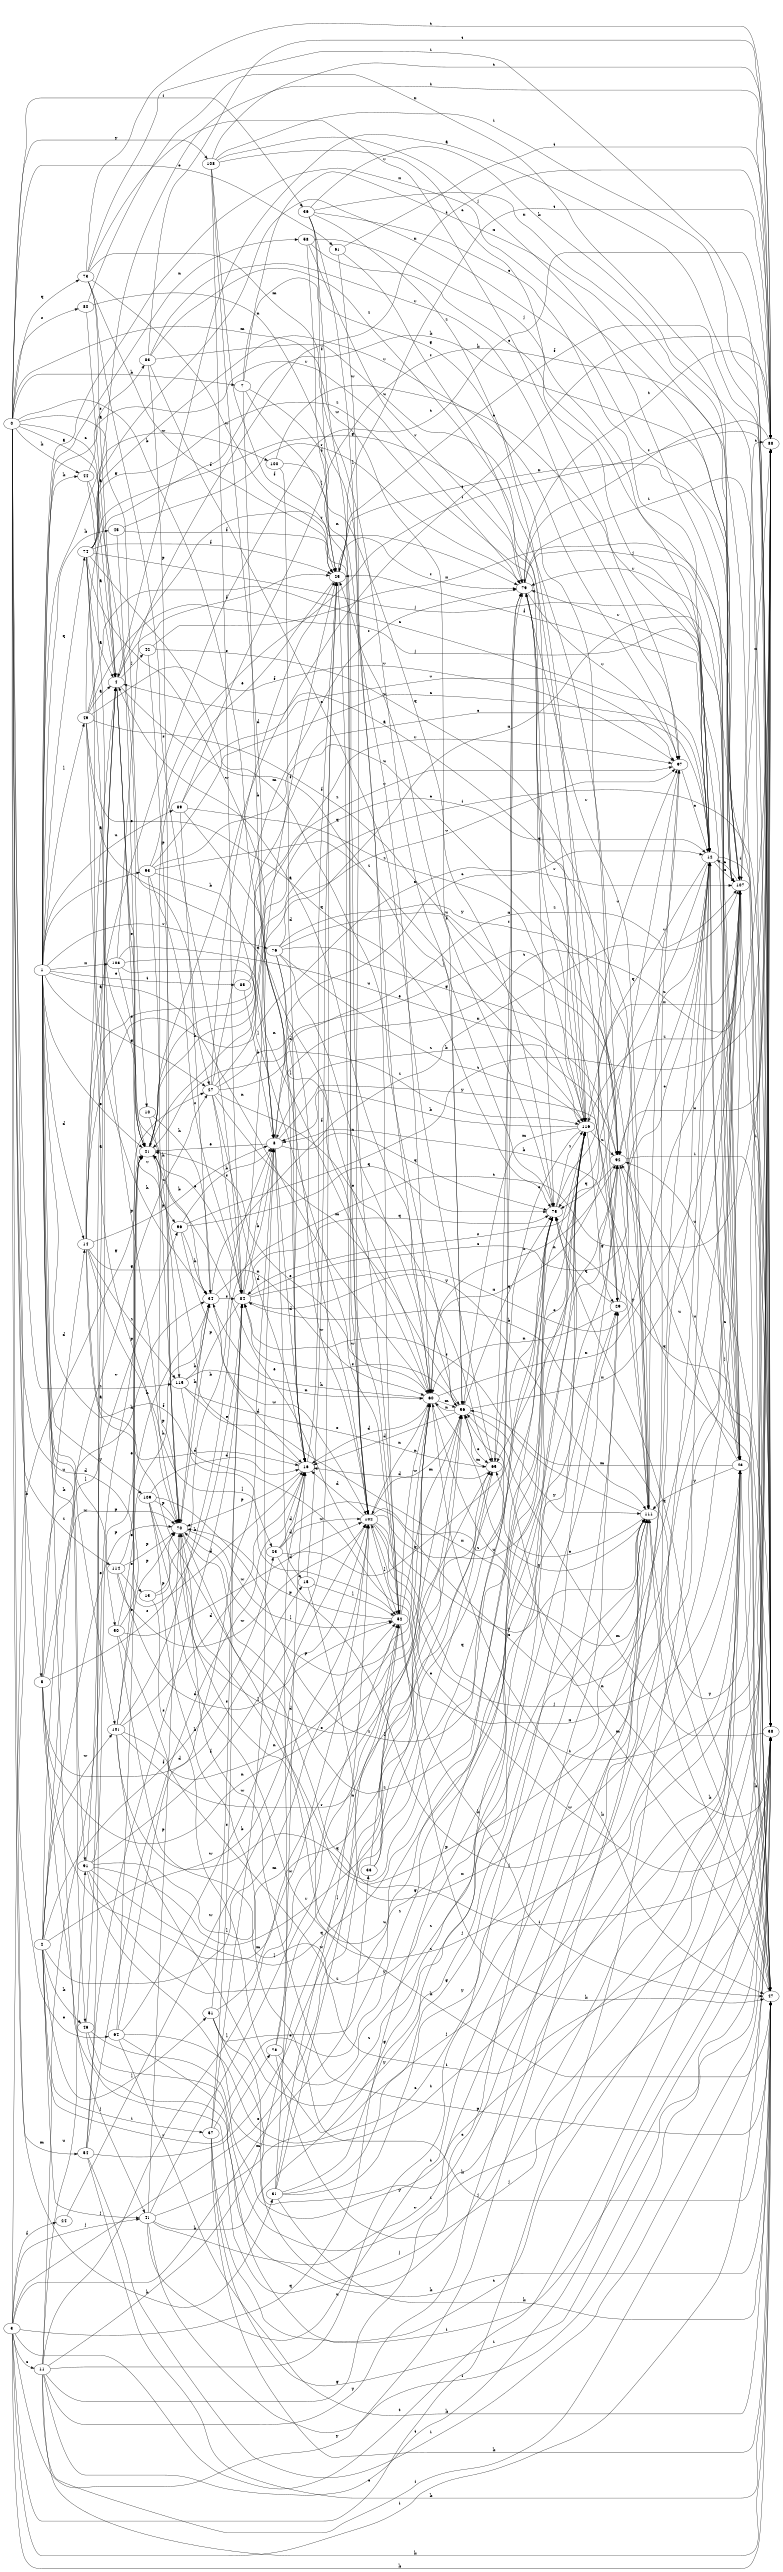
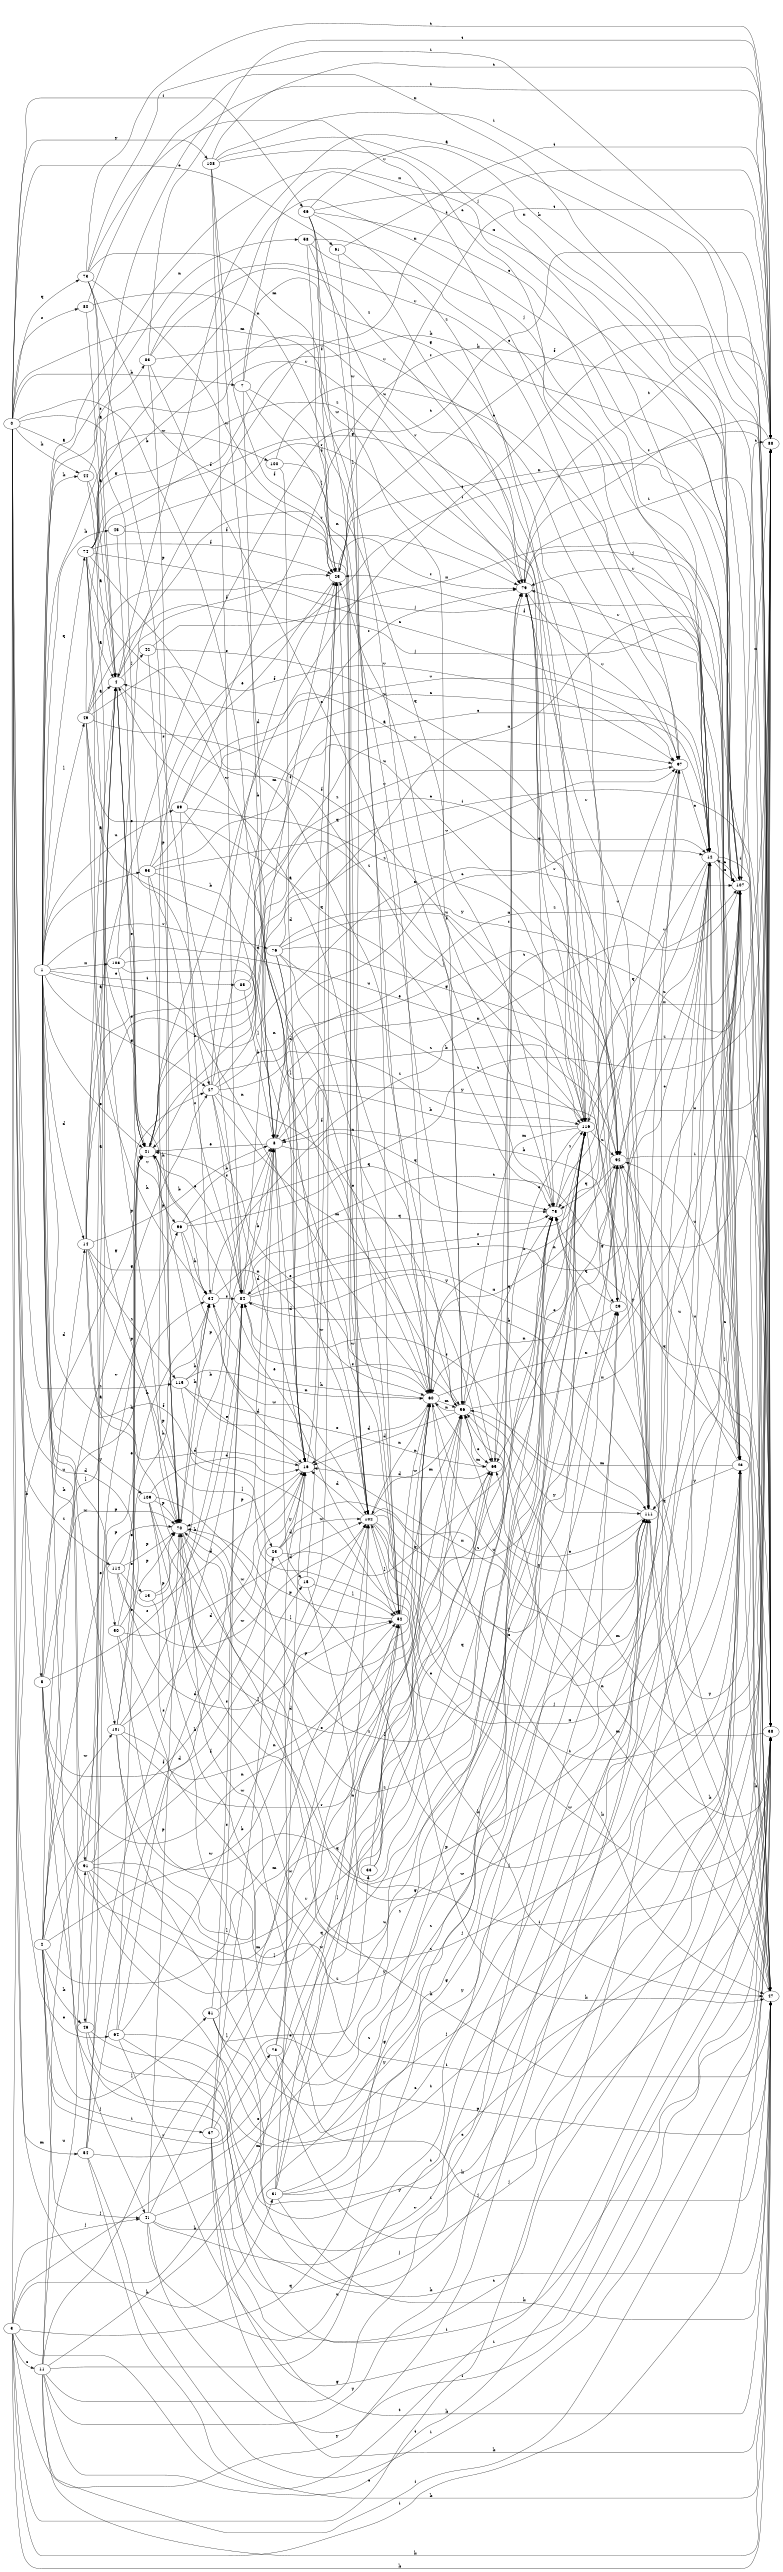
node "10": removed
edge "23" -> "16": label "d" -> "y"
edge "70" -> "107": label "x" -> "w"
node "24": removed
